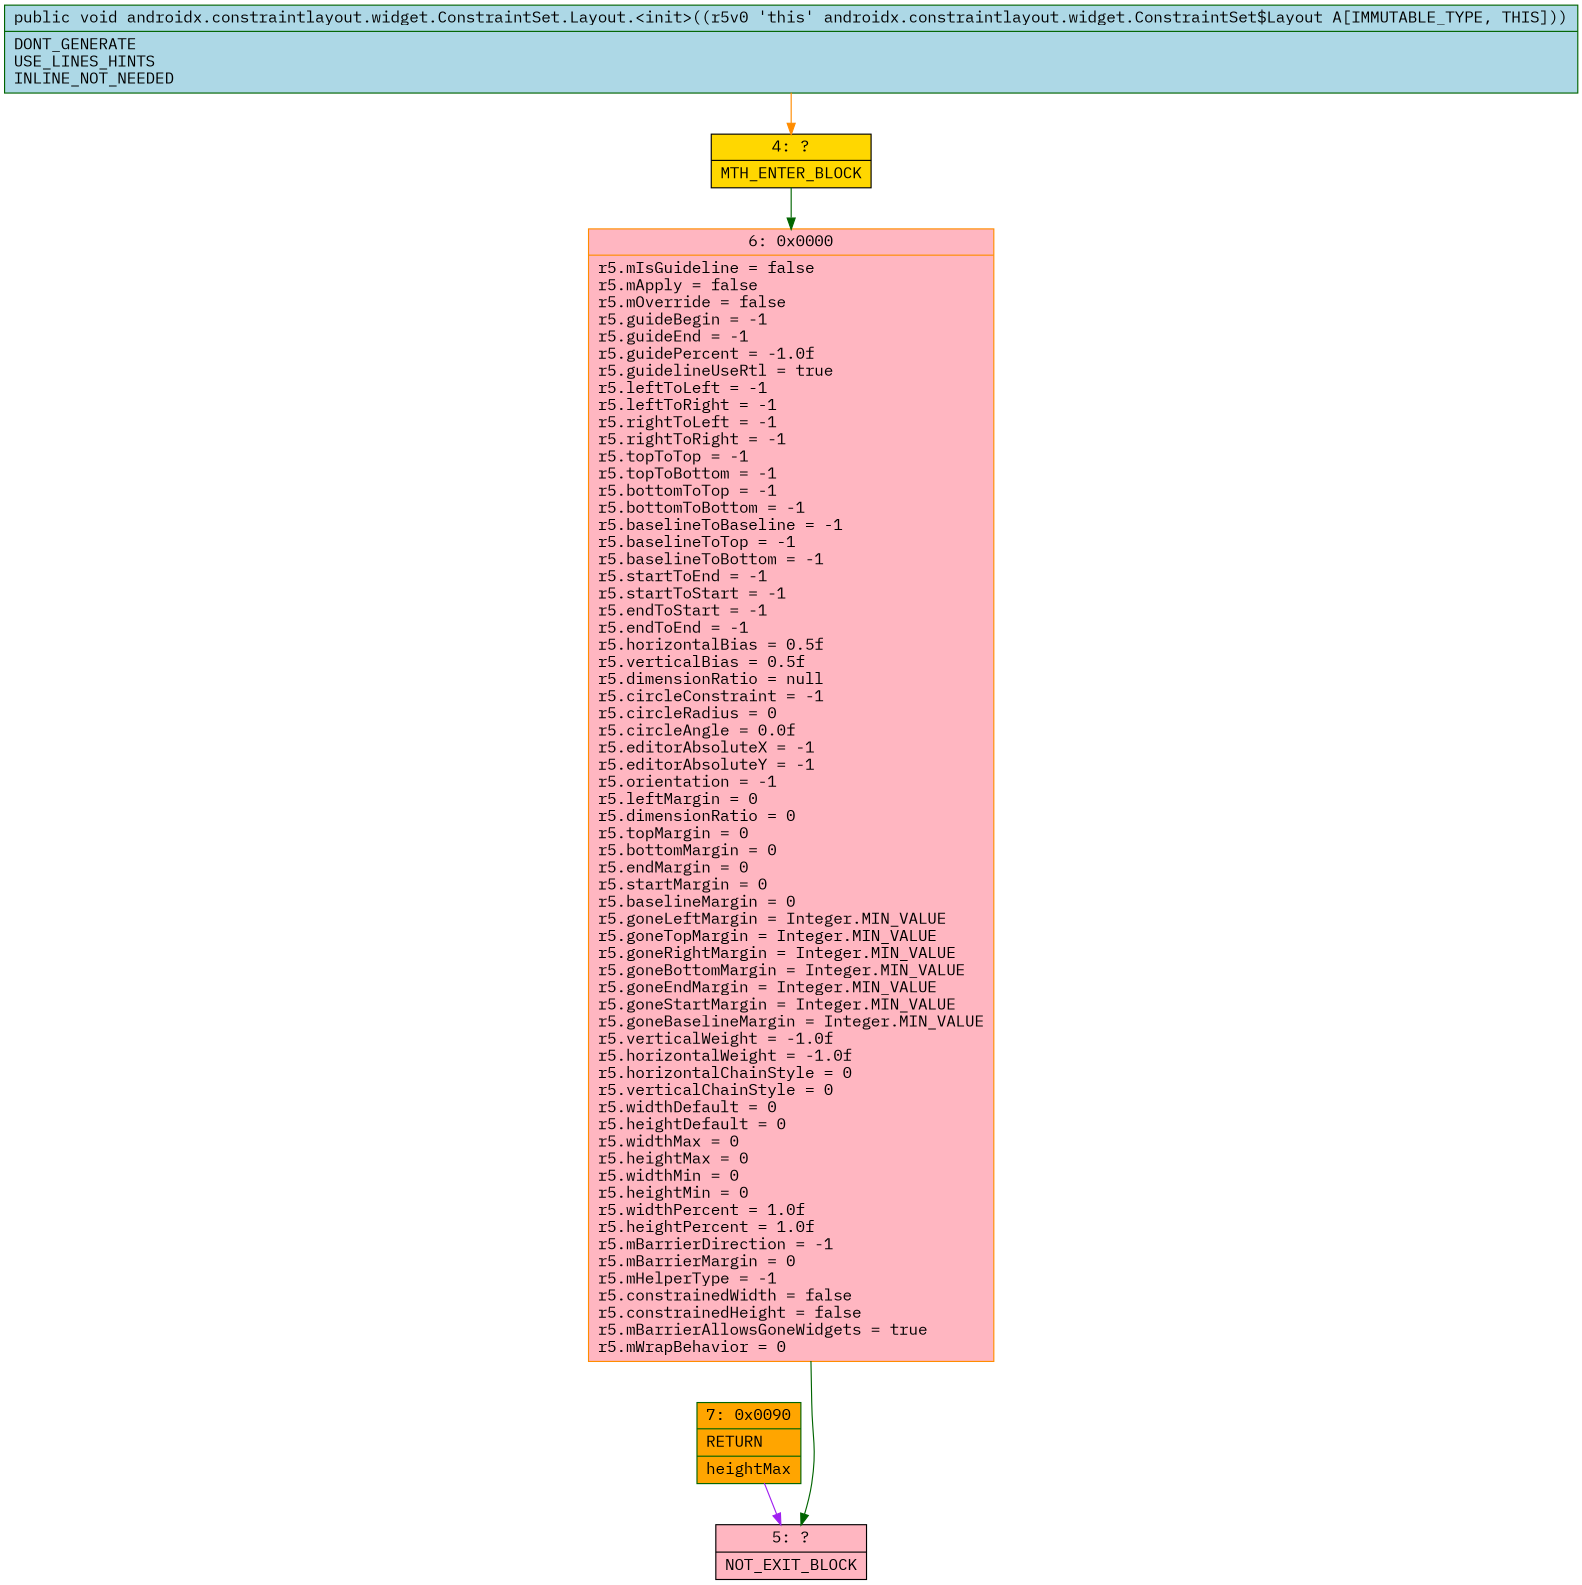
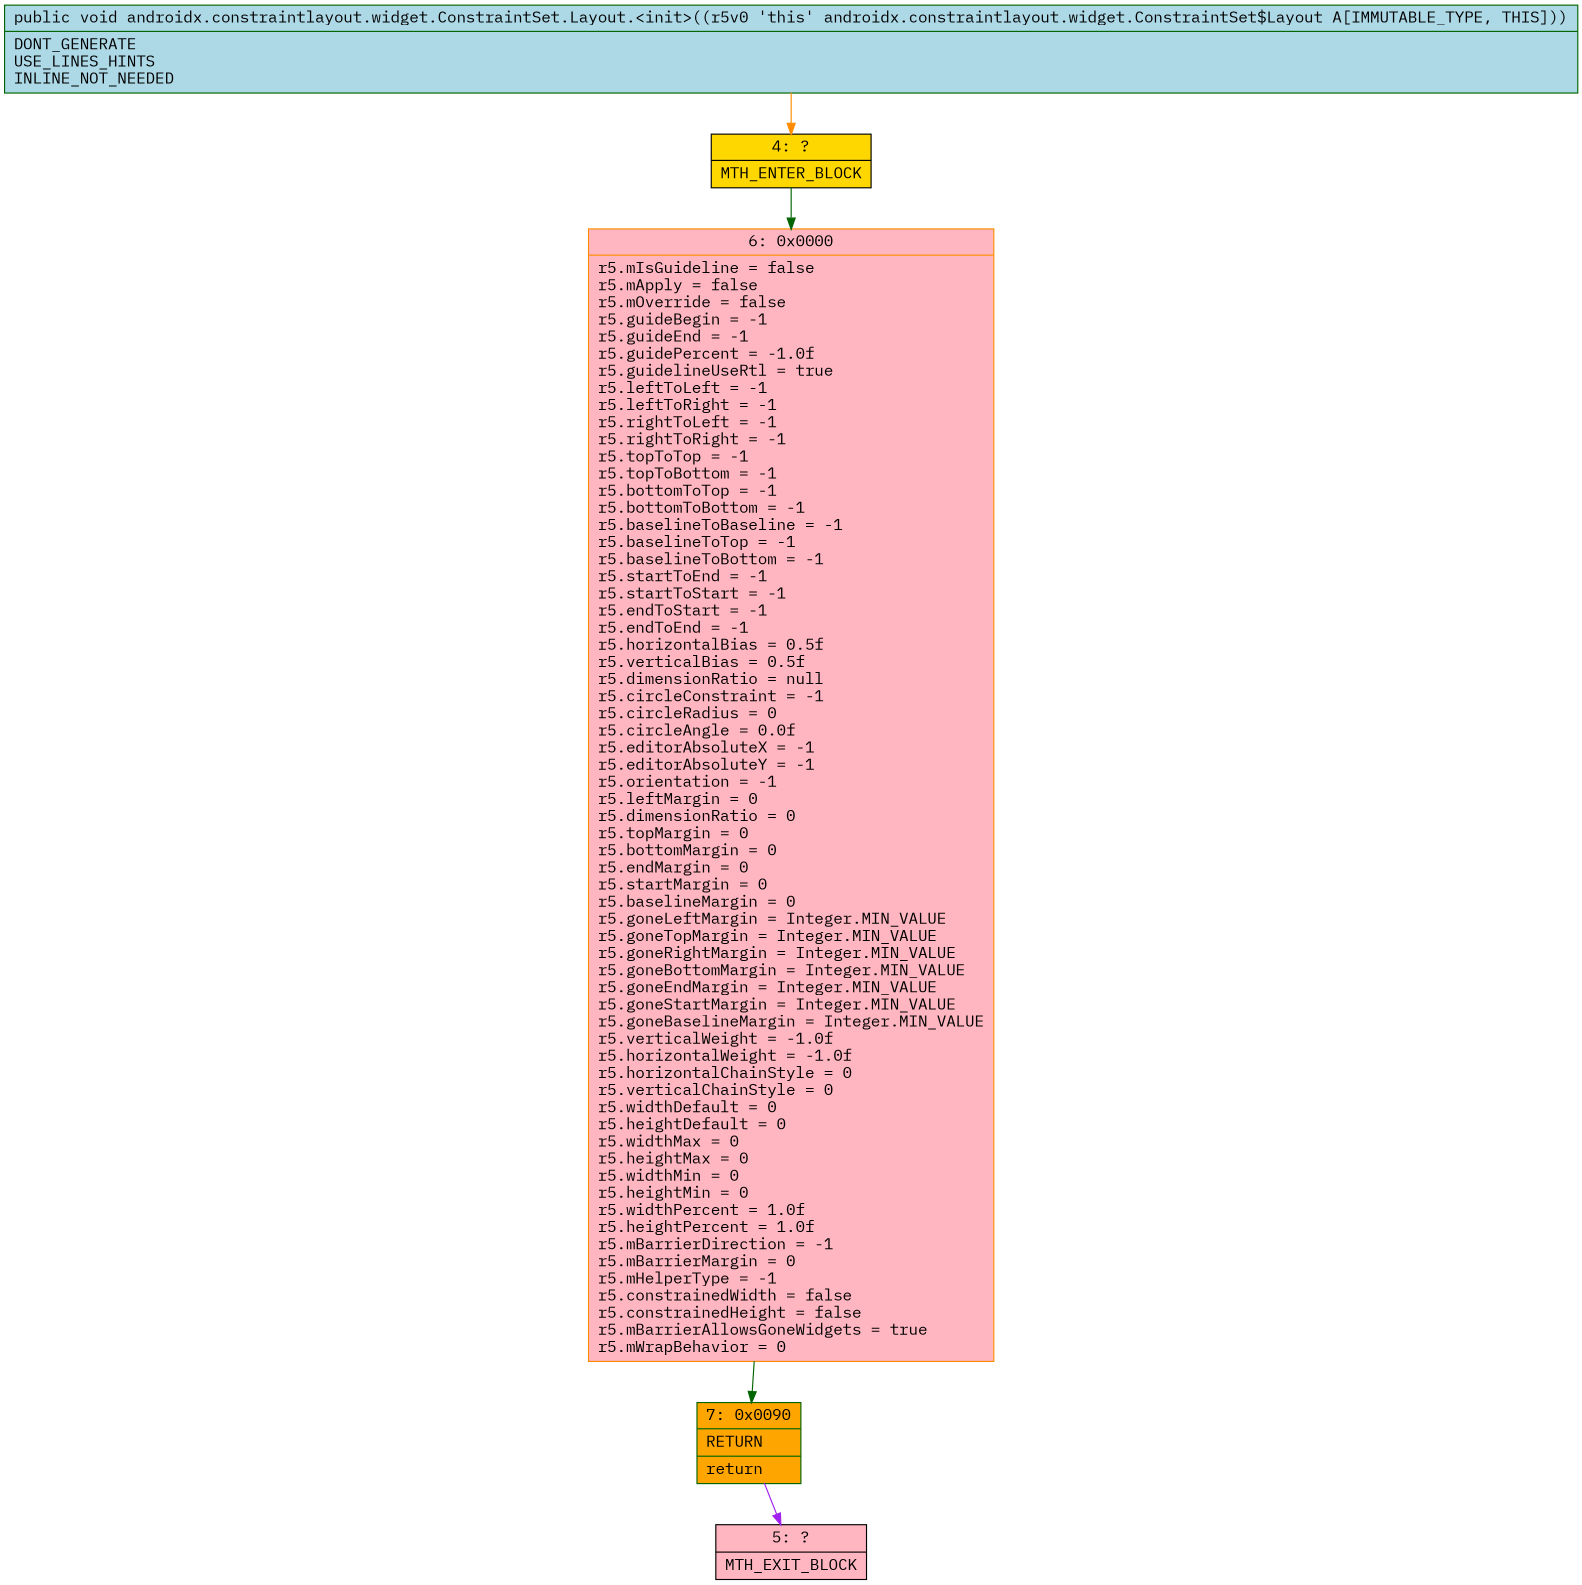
edge "6: 0x0000" -> "5: ?": now "6: 0x0000" -> "7: 0x0090"
node "7: 0x0090": text "heightMax" -> "return"
node "5: ?": text "NOT_EXIT_BLOCK" -> "MTH_EXIT_BLOCK"
